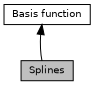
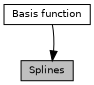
edge "Splines" -> "Basis function": reversed
